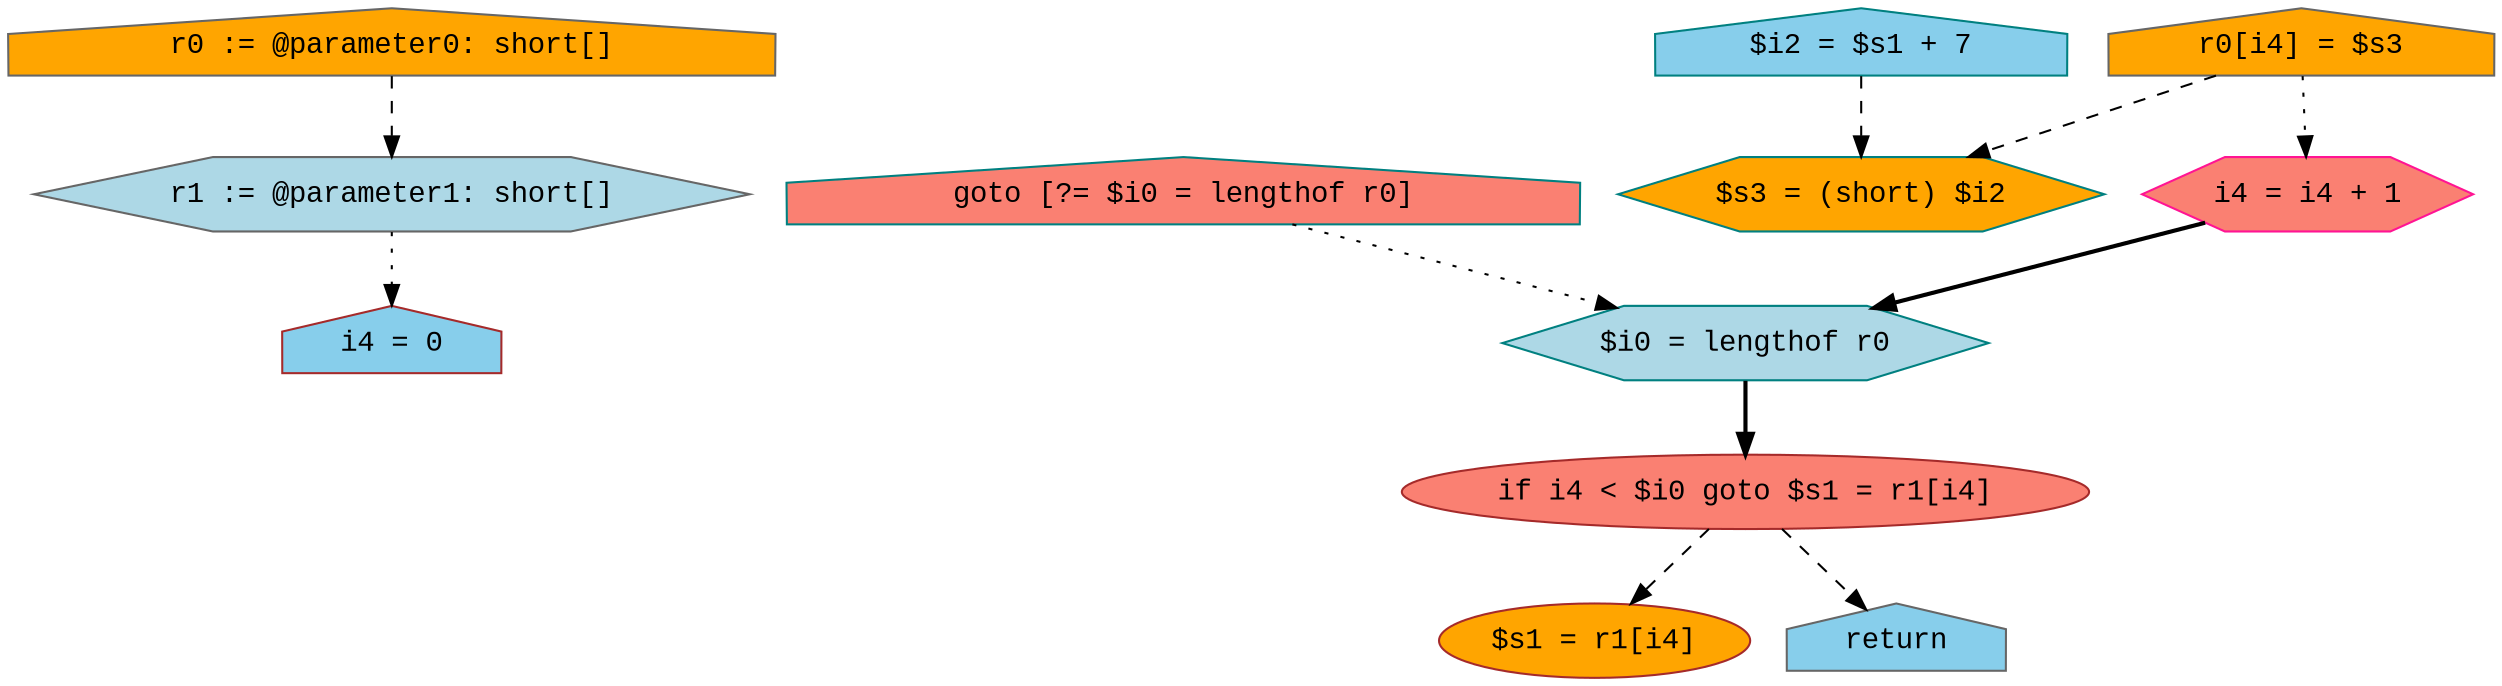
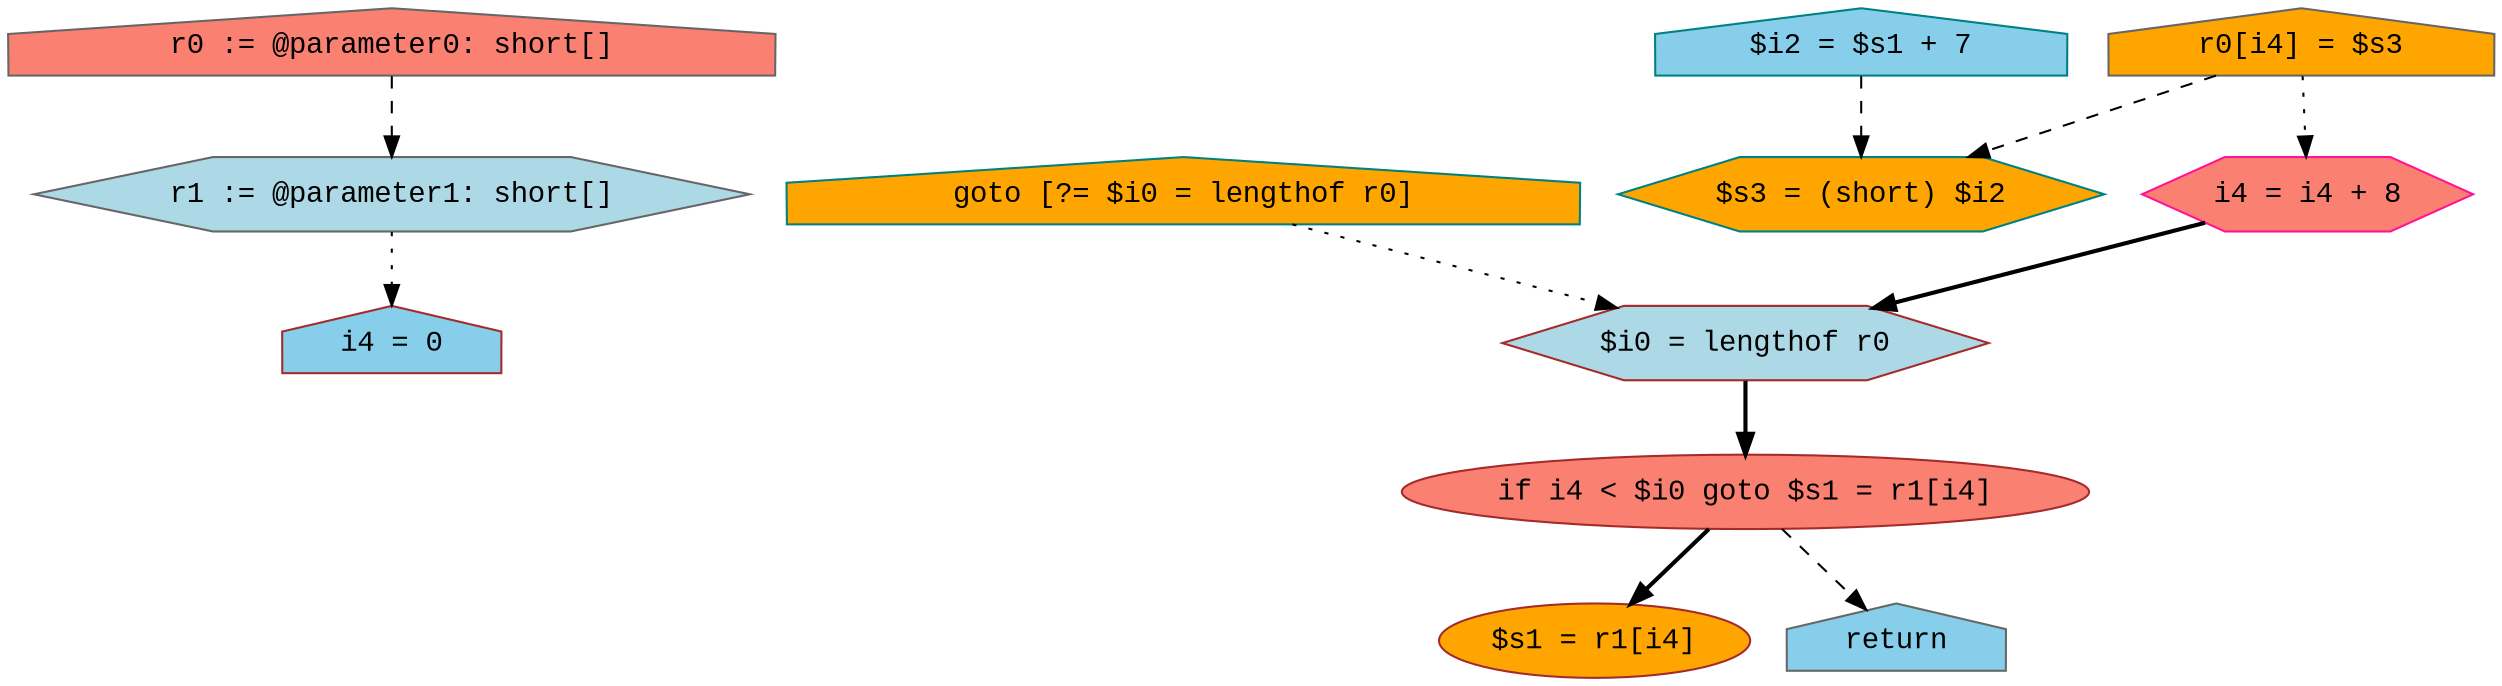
node "r0 := @parameter0: short[]": fillcolor orange -> salmon
node "goto [?= $i0 = lengthof r0]": fillcolor salmon -> orange
node "i4 = i4 + 1": label "i4 = i4 + 1" -> "i4 = i4 + 8"
node "$i0 = lengthof r0": color teal -> brown
edge "if i4 < $i0 goto $s1 = r1[i4]" -> "$s1 = r1[i4]": style dashed -> bold
